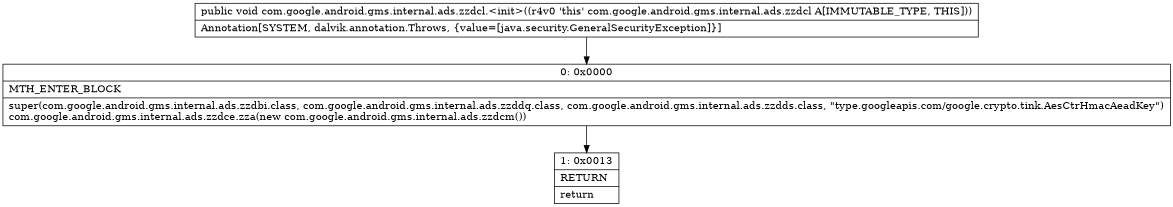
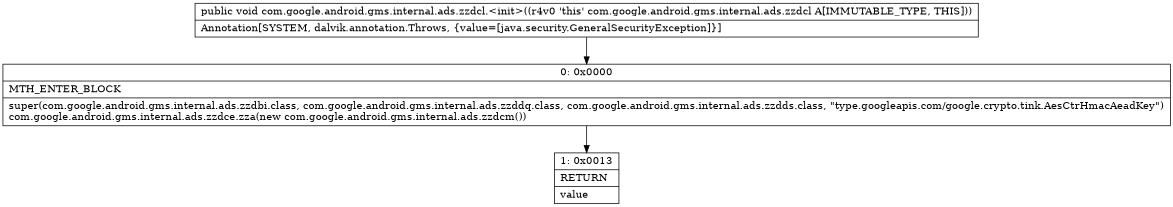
node "1: 0x0013": text "return" -> "value"
